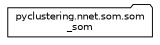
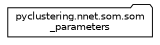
node "pyclustering.nnet.som.som _som": label "pyclustering.nnet.som.som _som" -> "pyclustering.nnet.som.som _parameters"
